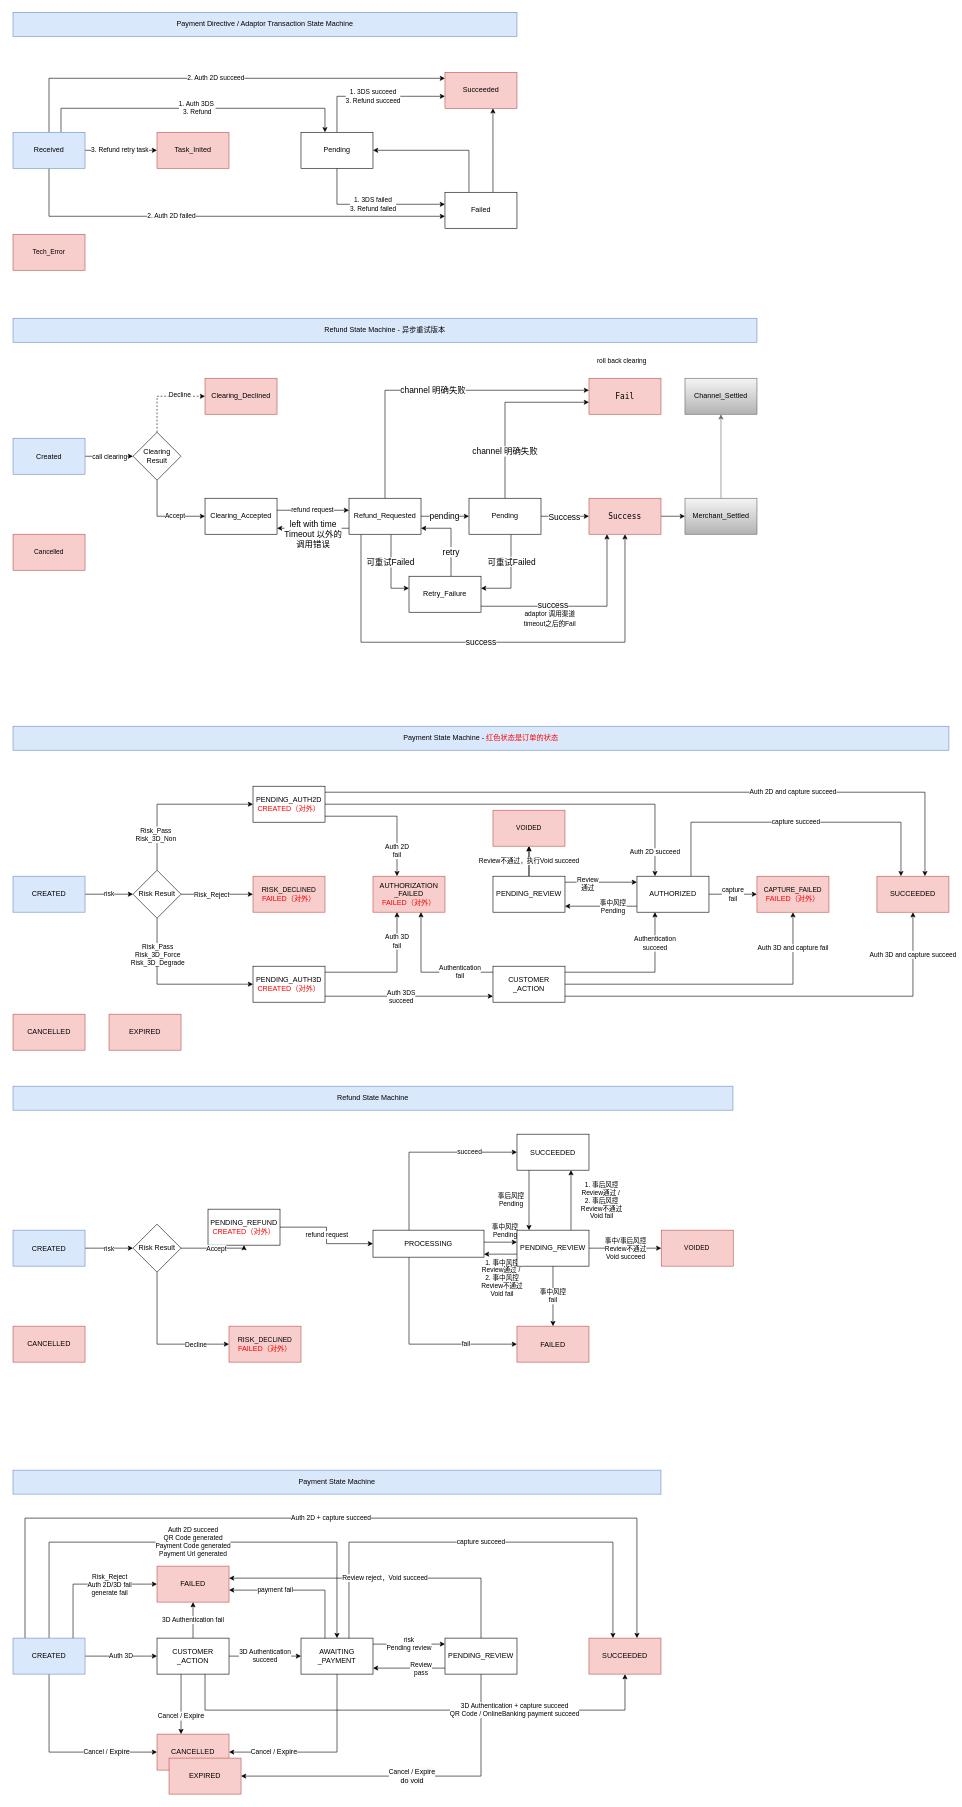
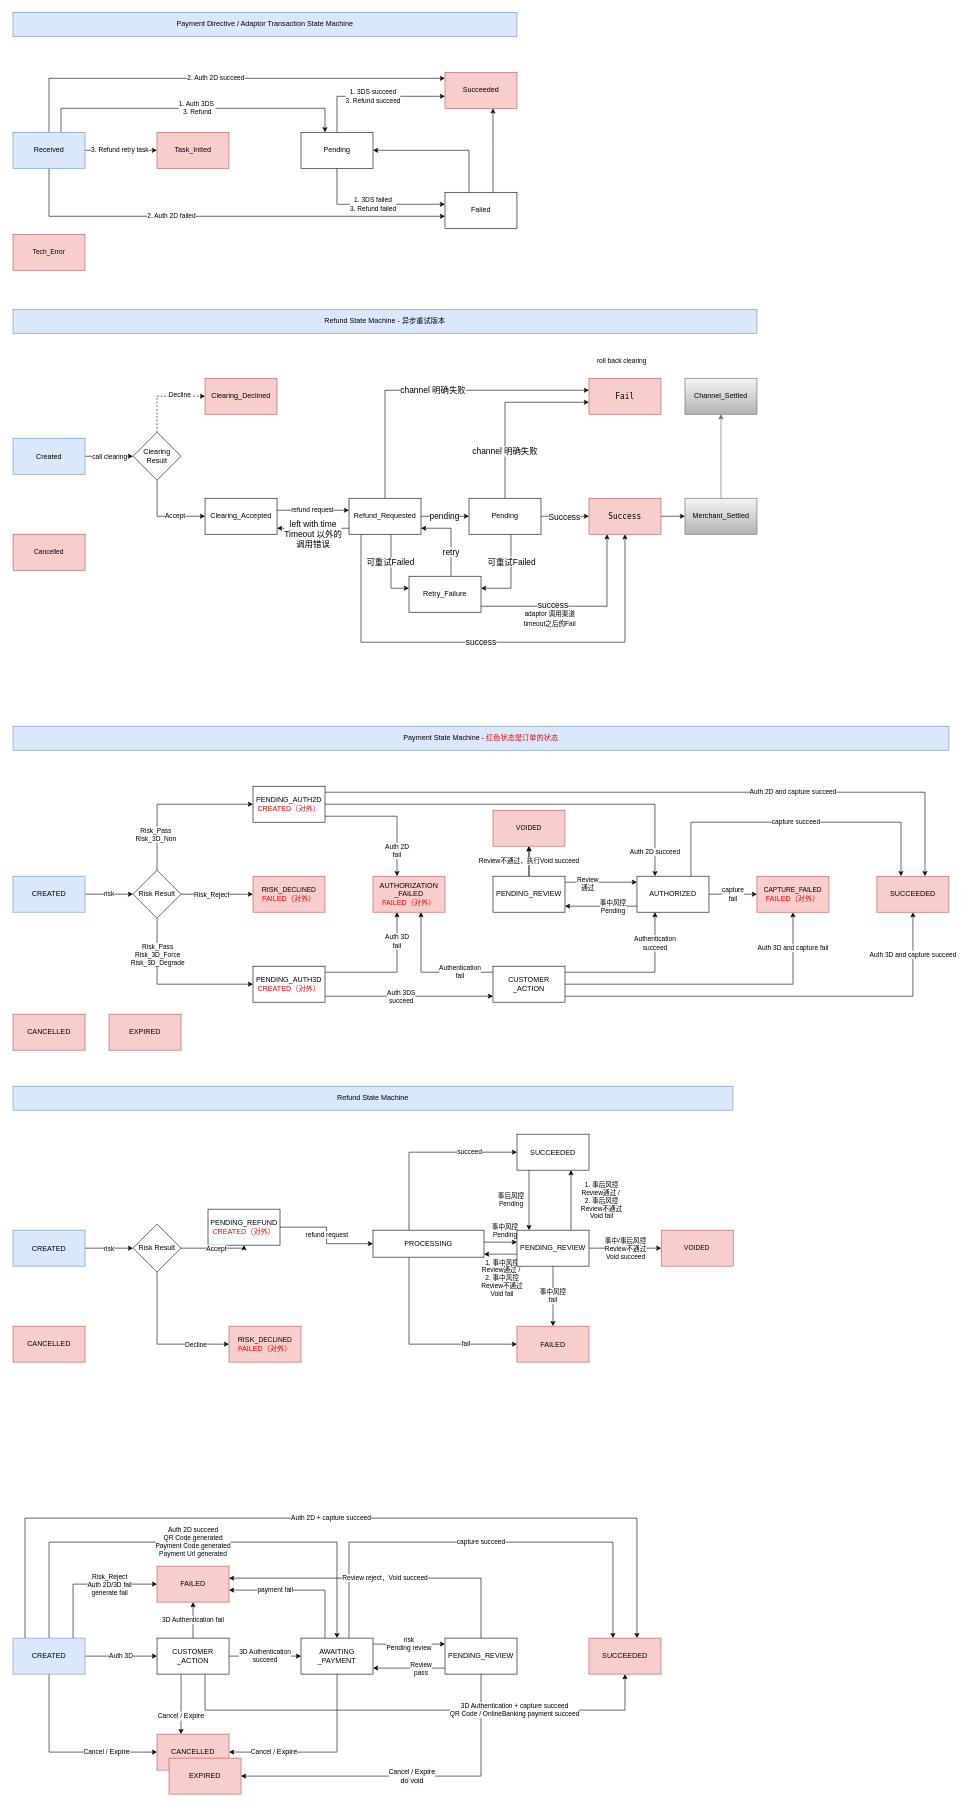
node "Refund State Machine - 异步重试版本": moved (385, 330) -> (385, 321)
node "Payment State Machine": removed
